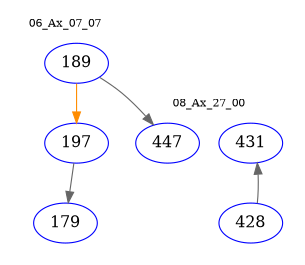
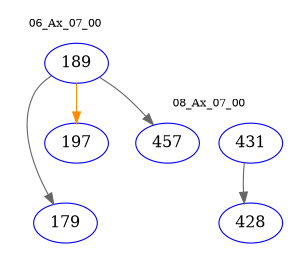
cluster "06_Ax_07_07": label "06_Ax_07_07" -> "06_Ax_07_00"
cluster "08_Ax_27_00": label "08_Ax_27_00" -> "08_Ax_07_00"
node "447": label "447" -> "457"
edge "197" -> "179": now "189" -> "179"
edge "428" -> "431": reversed
